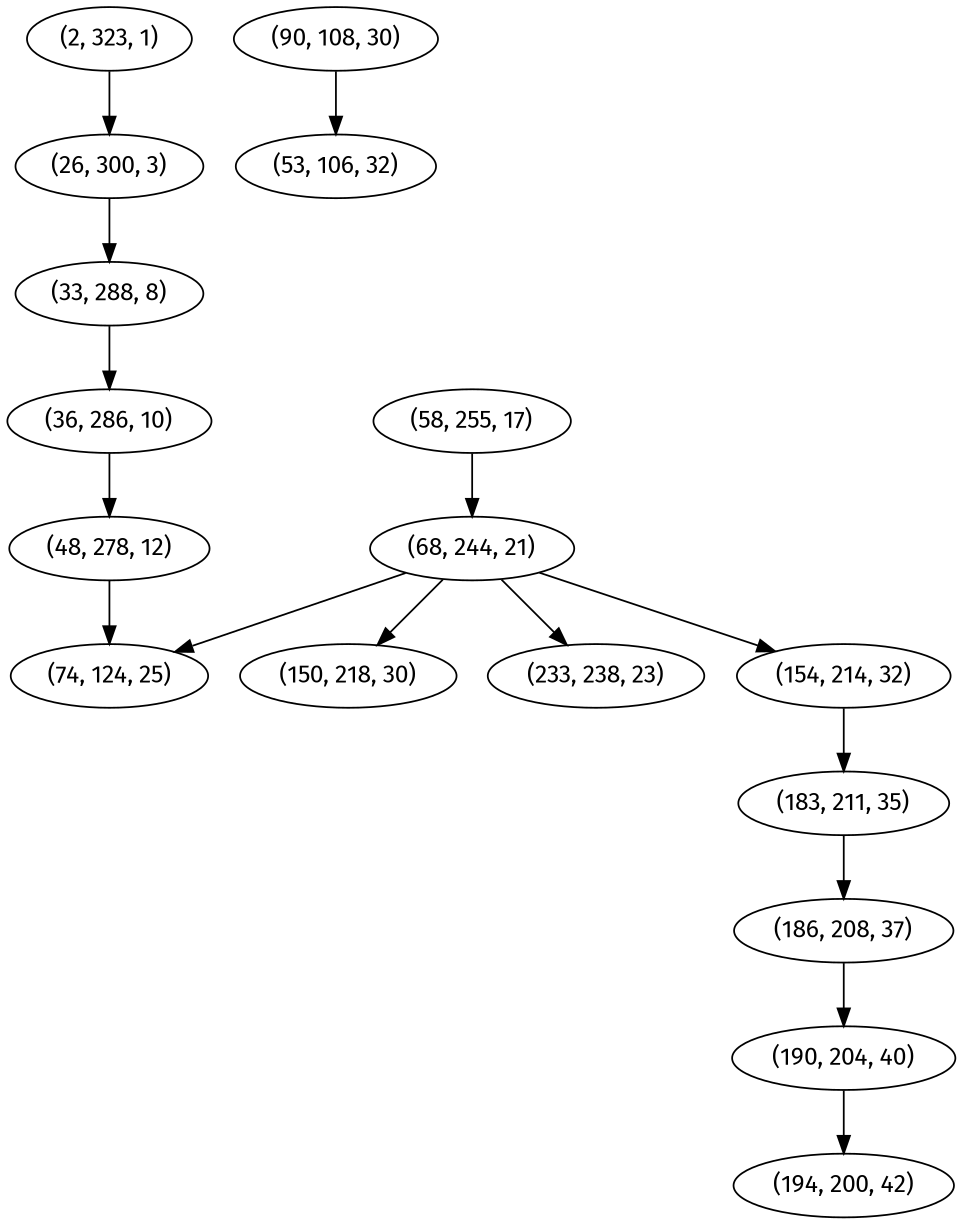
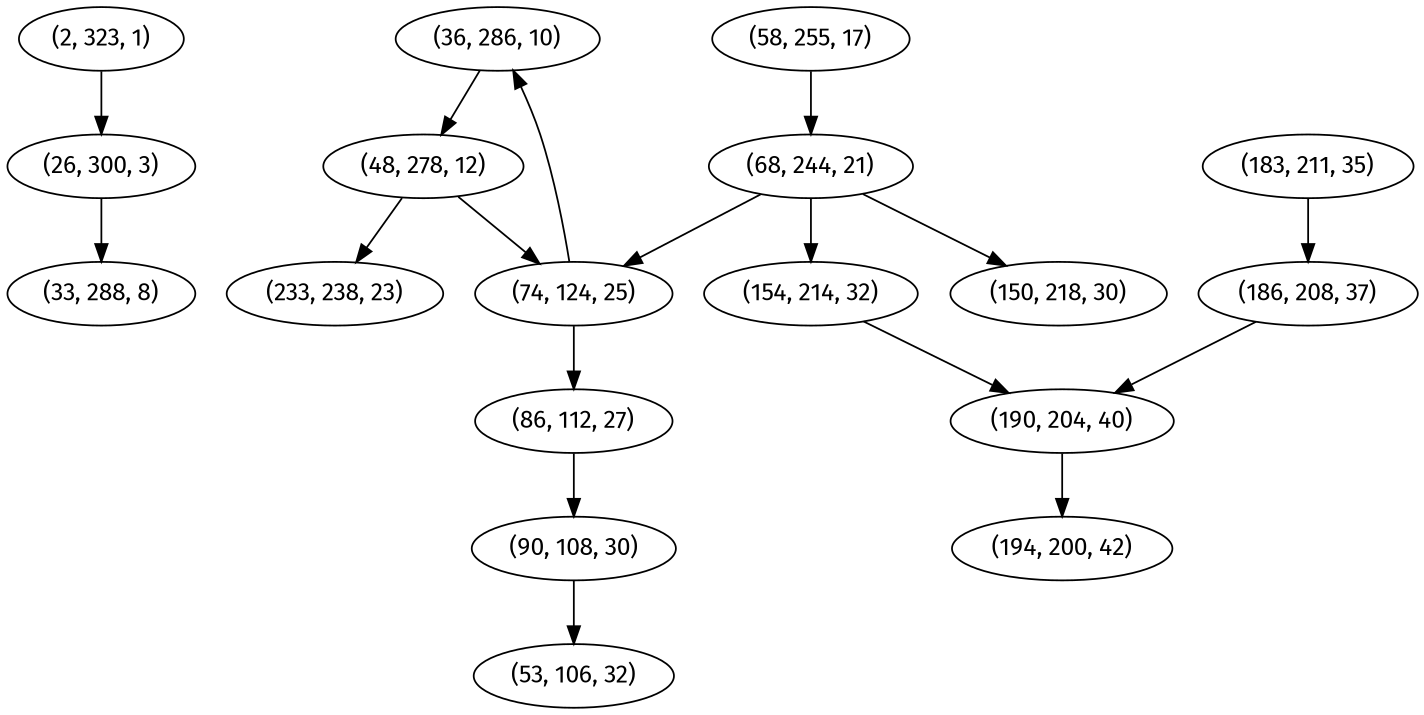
edge "(33, 288, 8)" -> "(36, 286, 10)": now "(74, 124, 25)" -> "(36, 286, 10)"
node "(86, 112, 27)": added
edge "(68, 244, 21)" -> "(233, 238, 23)": now "(48, 278, 12)" -> "(233, 238, 23)"
edge "(154, 214, 32)" -> "(183, 211, 35)": now "(154, 214, 32)" -> "(190, 204, 40)"
